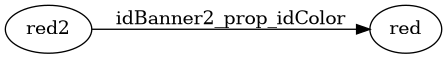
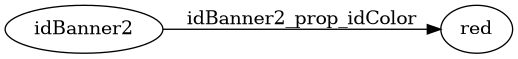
node "red2": label "red2" -> "idBanner2"
